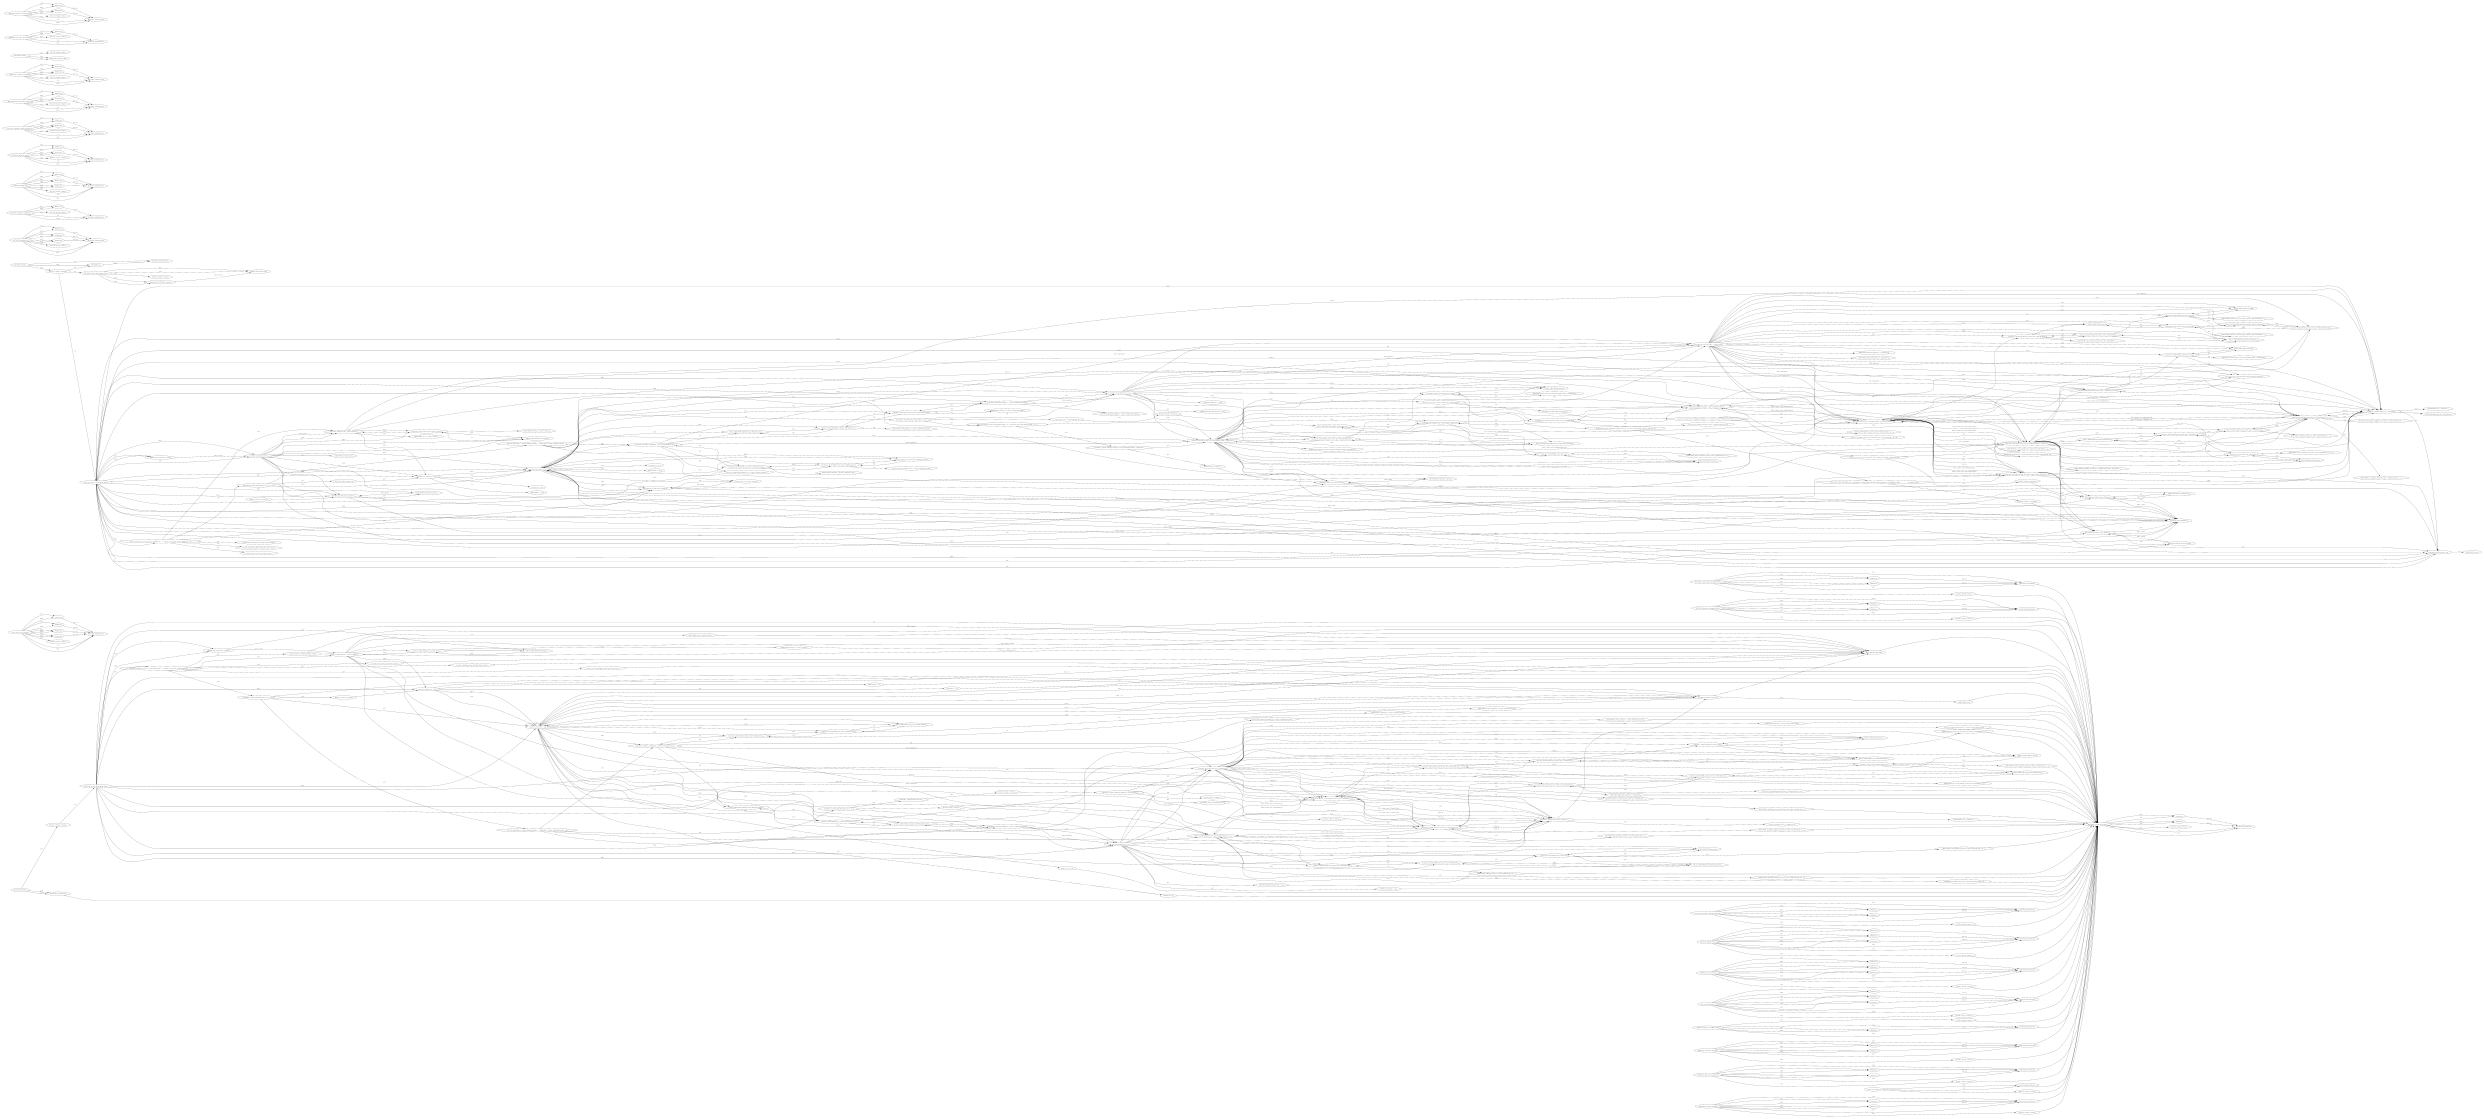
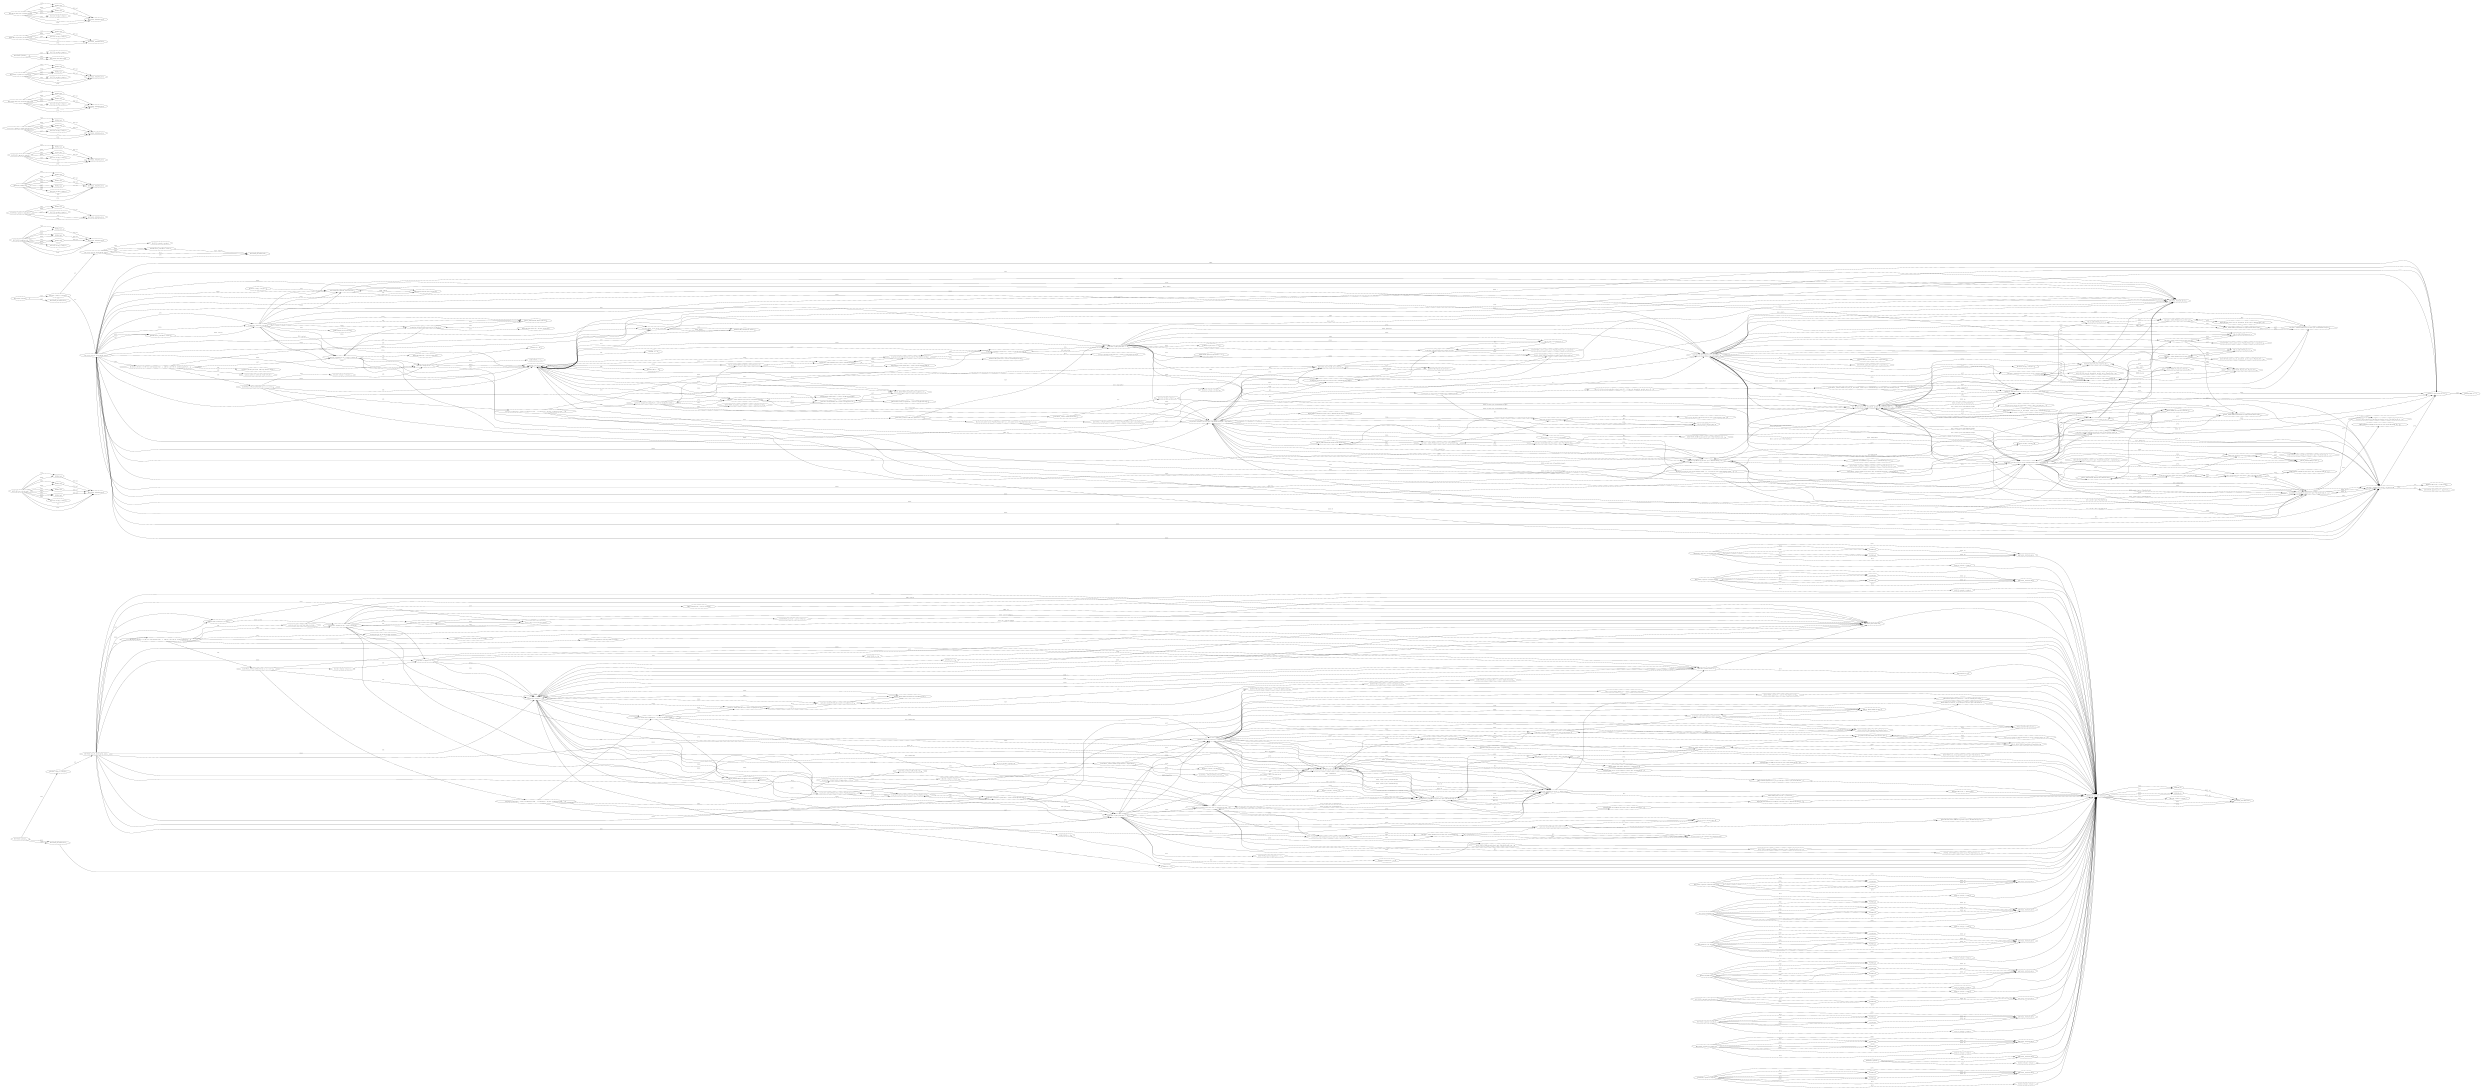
node "(UNKNOWN,),))": removed
node "<(LOCAL,UINT32 originalSize: UINT32)<SUB>7</SUB>>": removed
